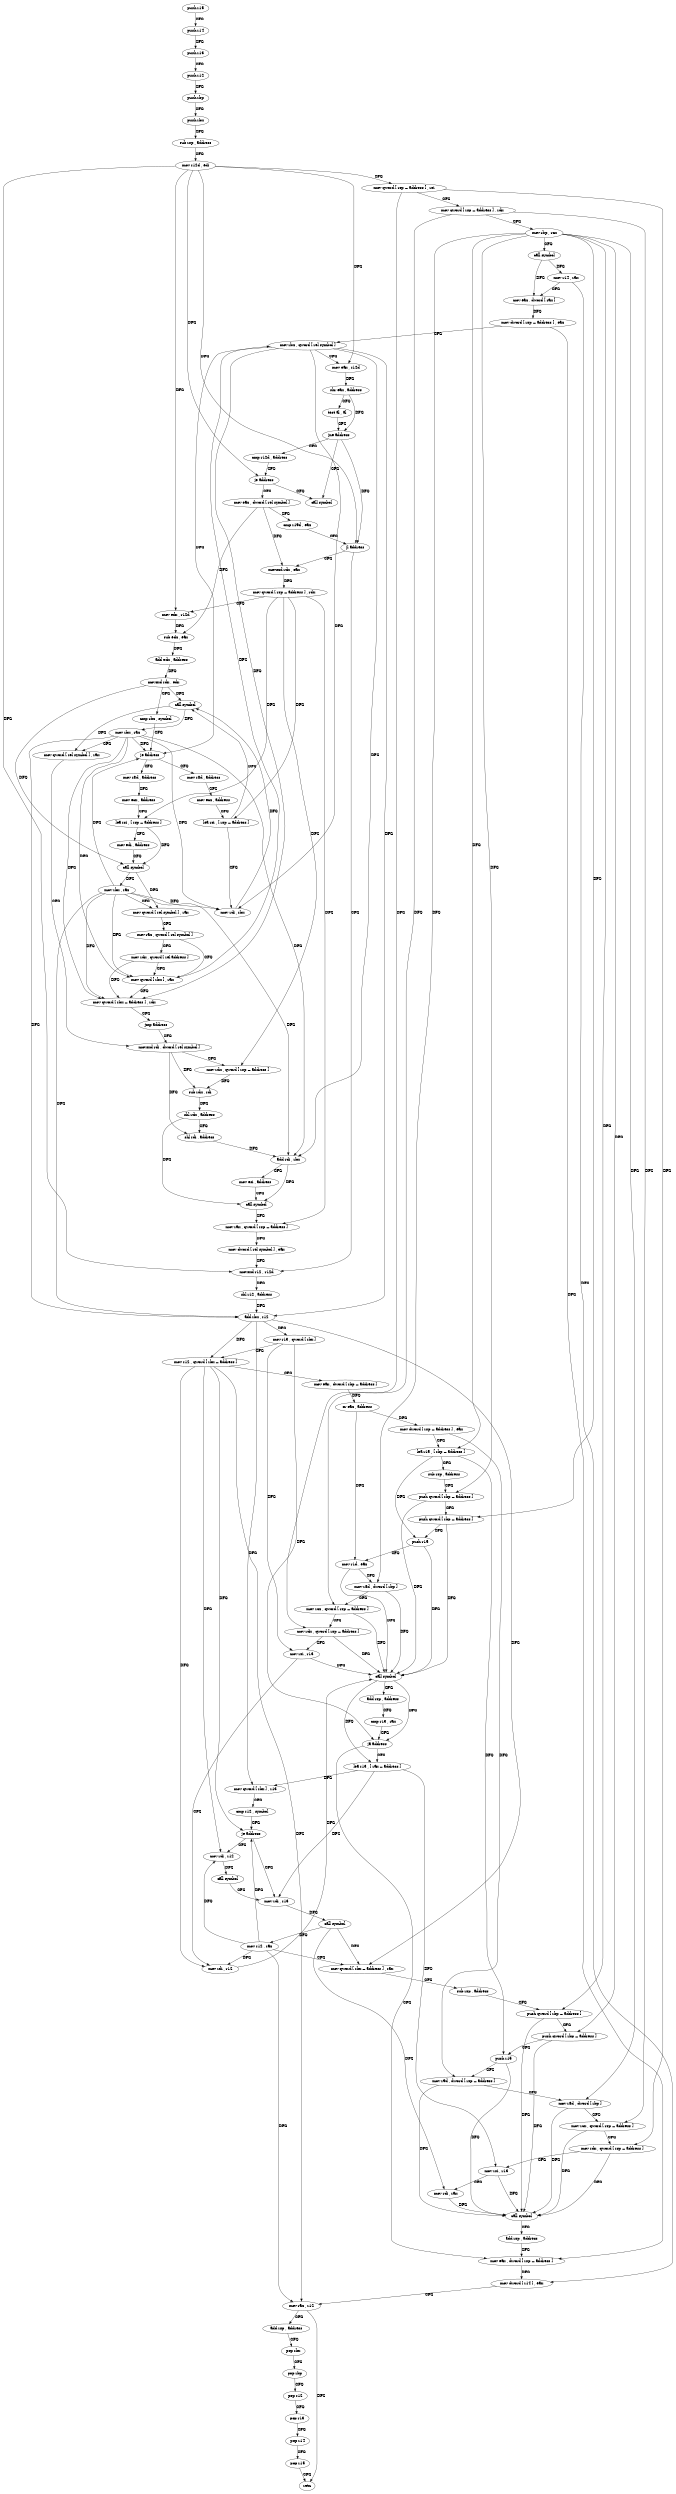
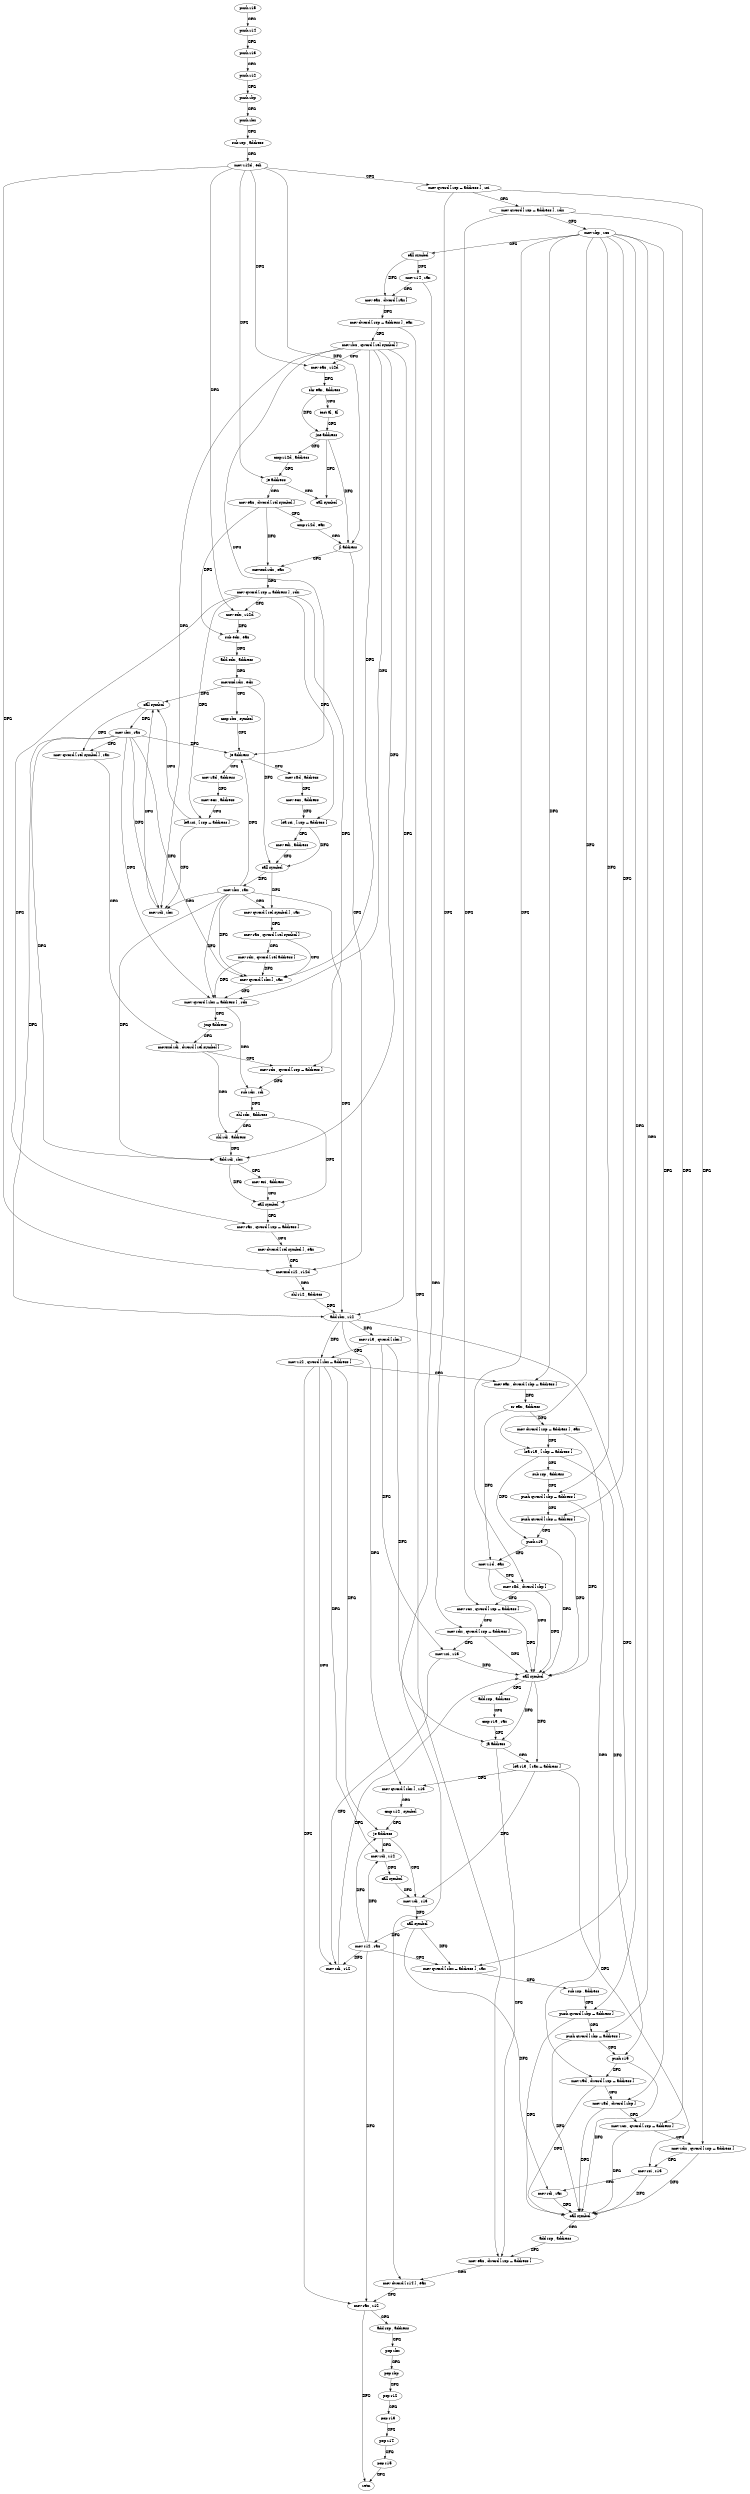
node "cmp r19d , eax": label "cmp r19d , eax" -> "cmp r12d , eax"
edge "mov qword [ rbx ] , rax" -> "mov rbx , qword [ rel symbol ]": reversed
edge "mov rbp , rcx" -> "mov eax , dword [ rbp + address ]": added, label "DFG"
edge "mov rdx , qword [ rel address ]" -> "mov qword [ rbx ] , rax": label "CFG" -> "DFG"
edge "movsxd rdi , dword [ rel symbol ]" -> "sub rdx , rdi": now "mov qword [ rbx + address ] , rdx" -> "sub rdx , rdi"
